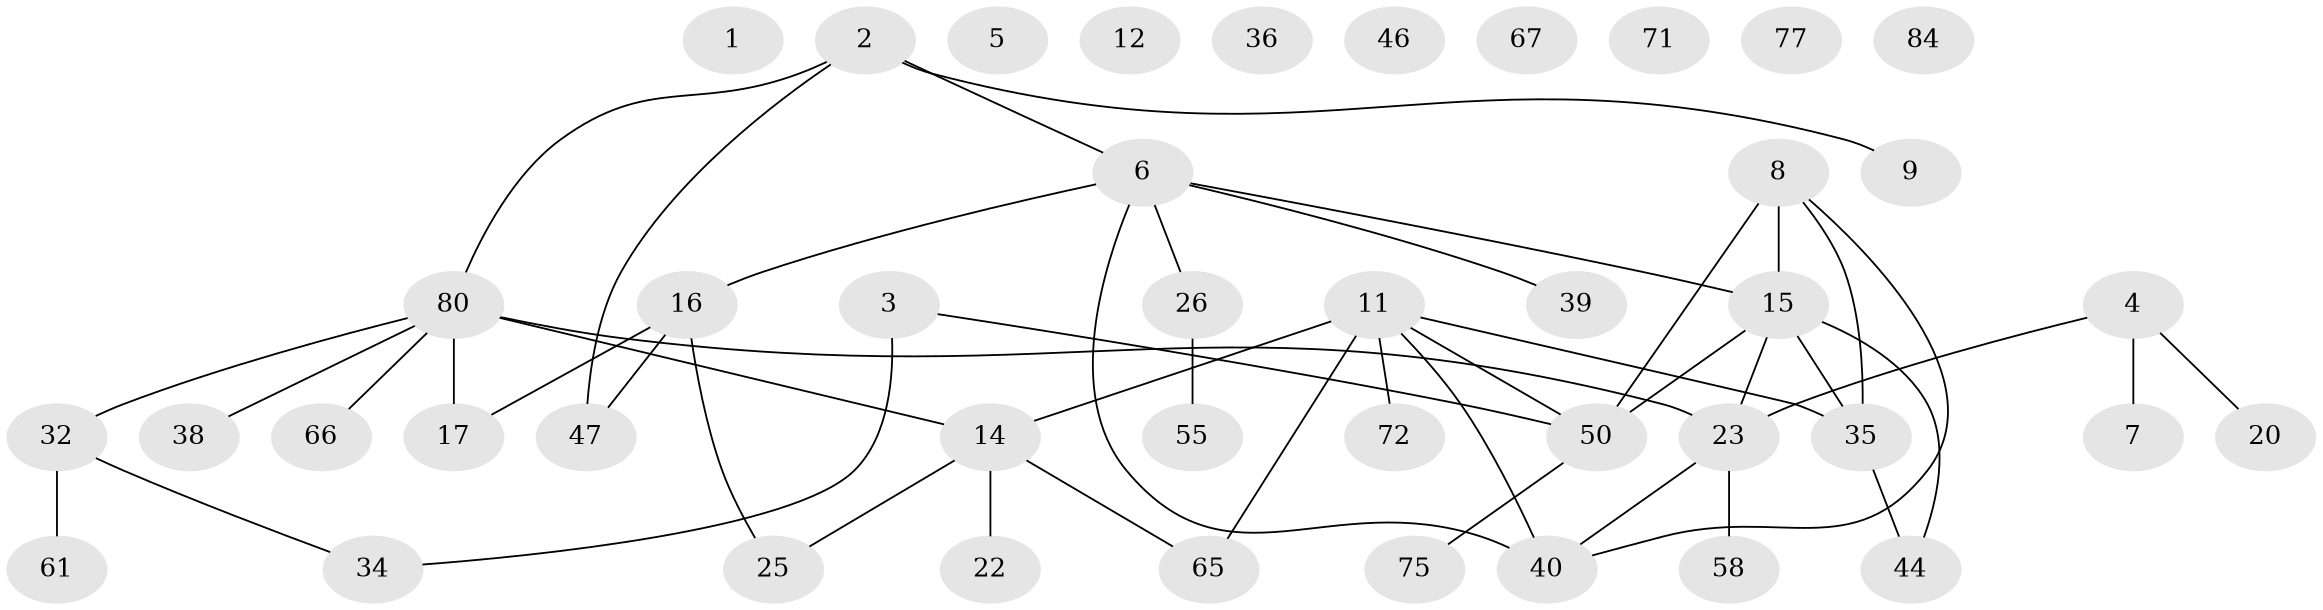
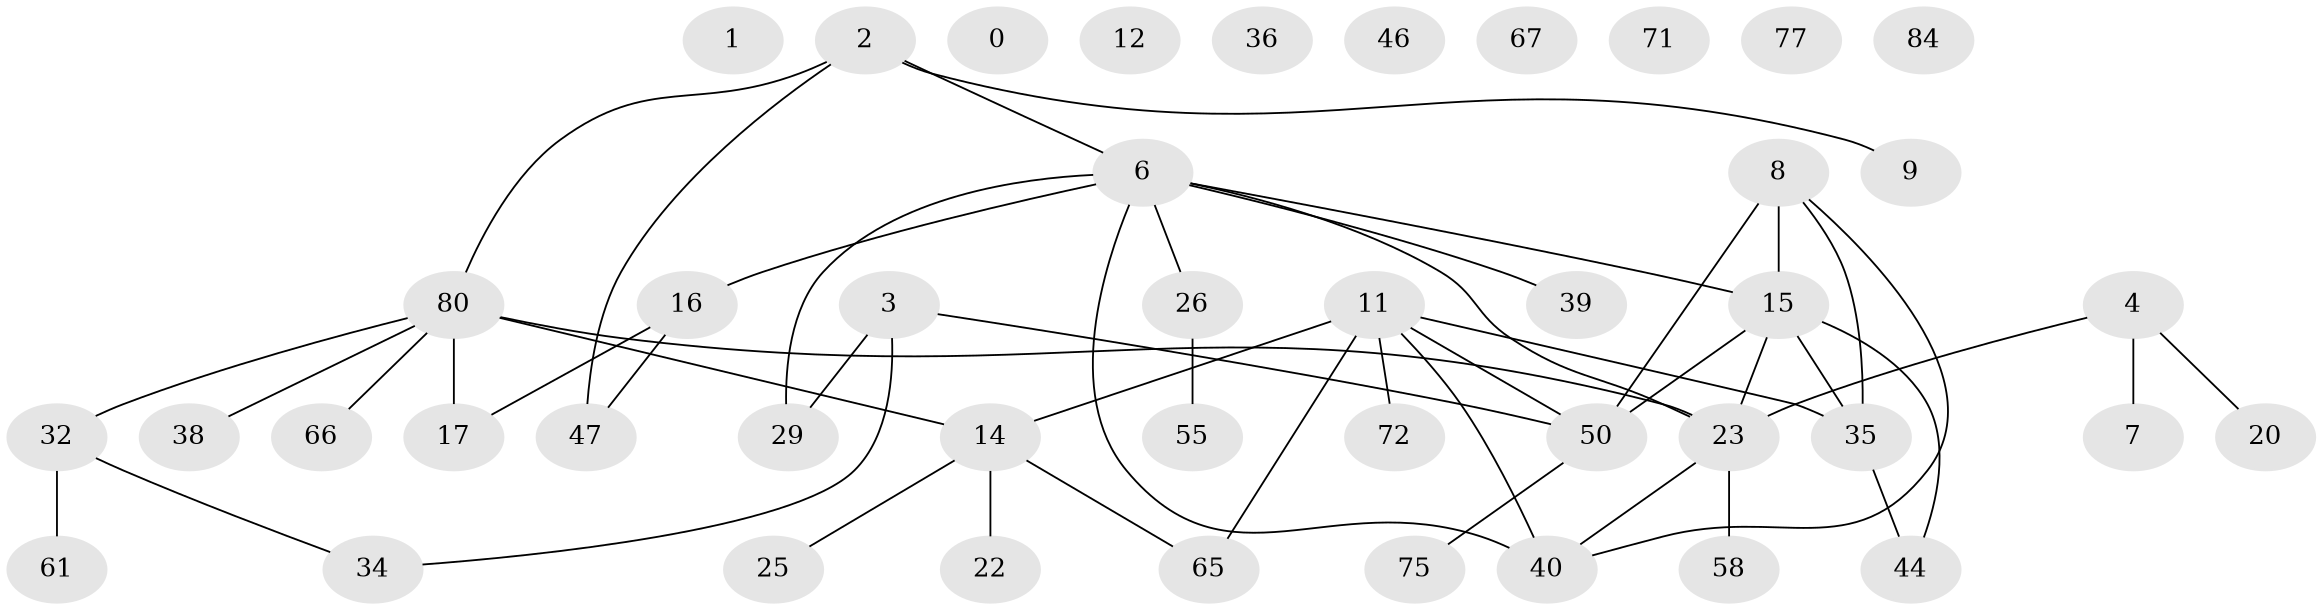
node "5": label "5" -> "0"
edge "6" -- "23": added
node "29": added
edge "16" -- "25": removed
